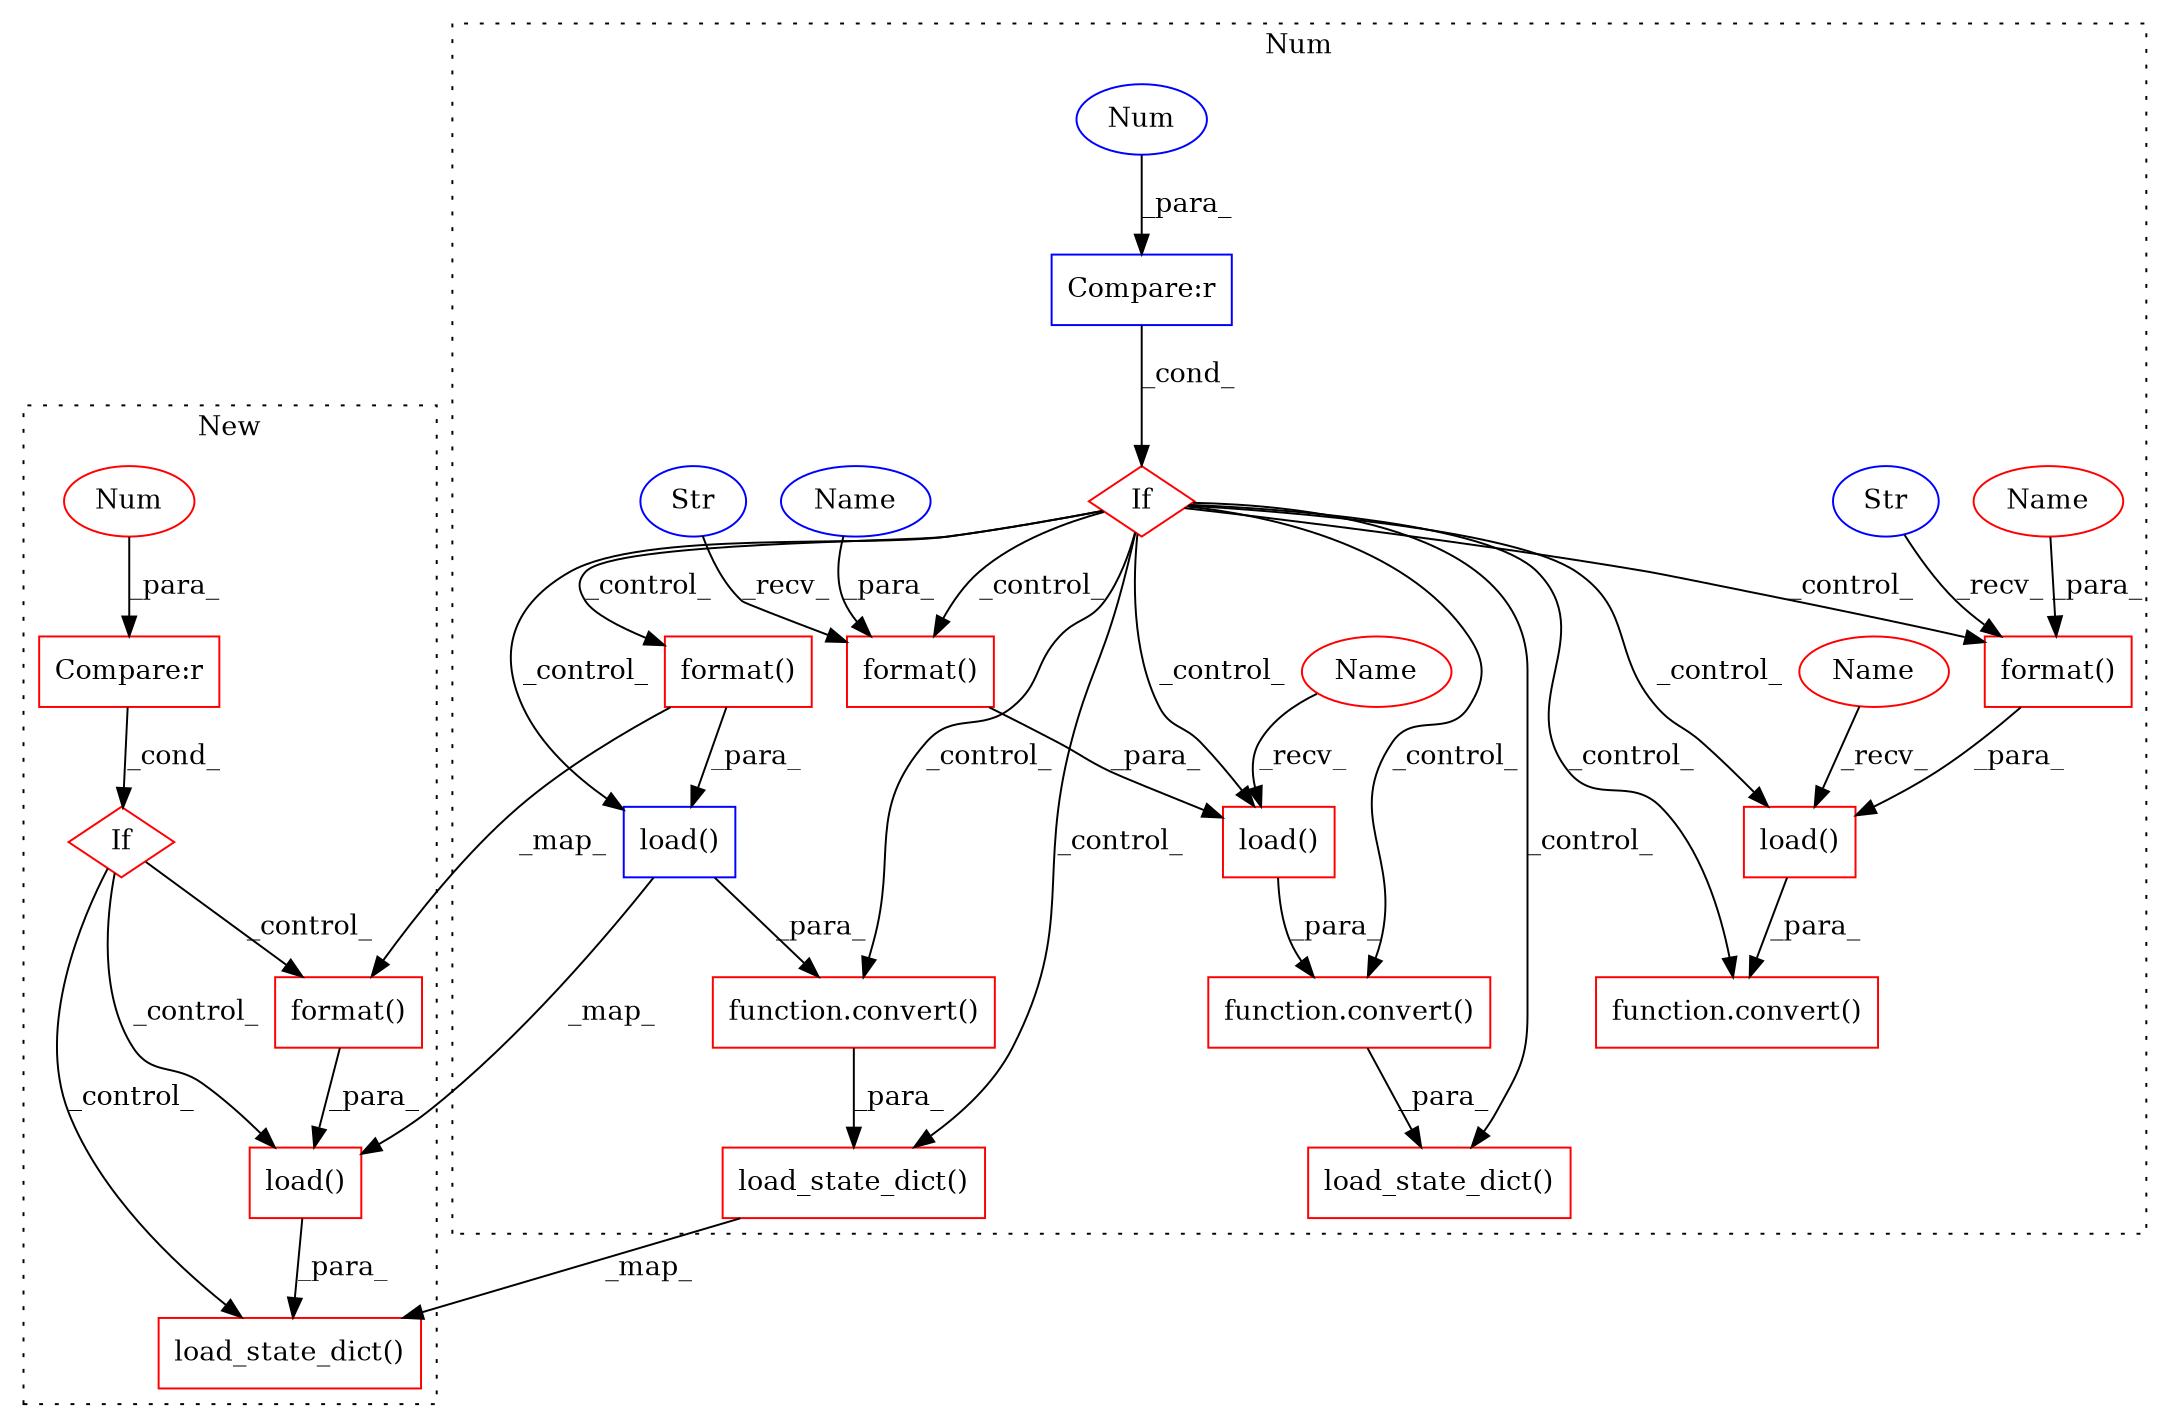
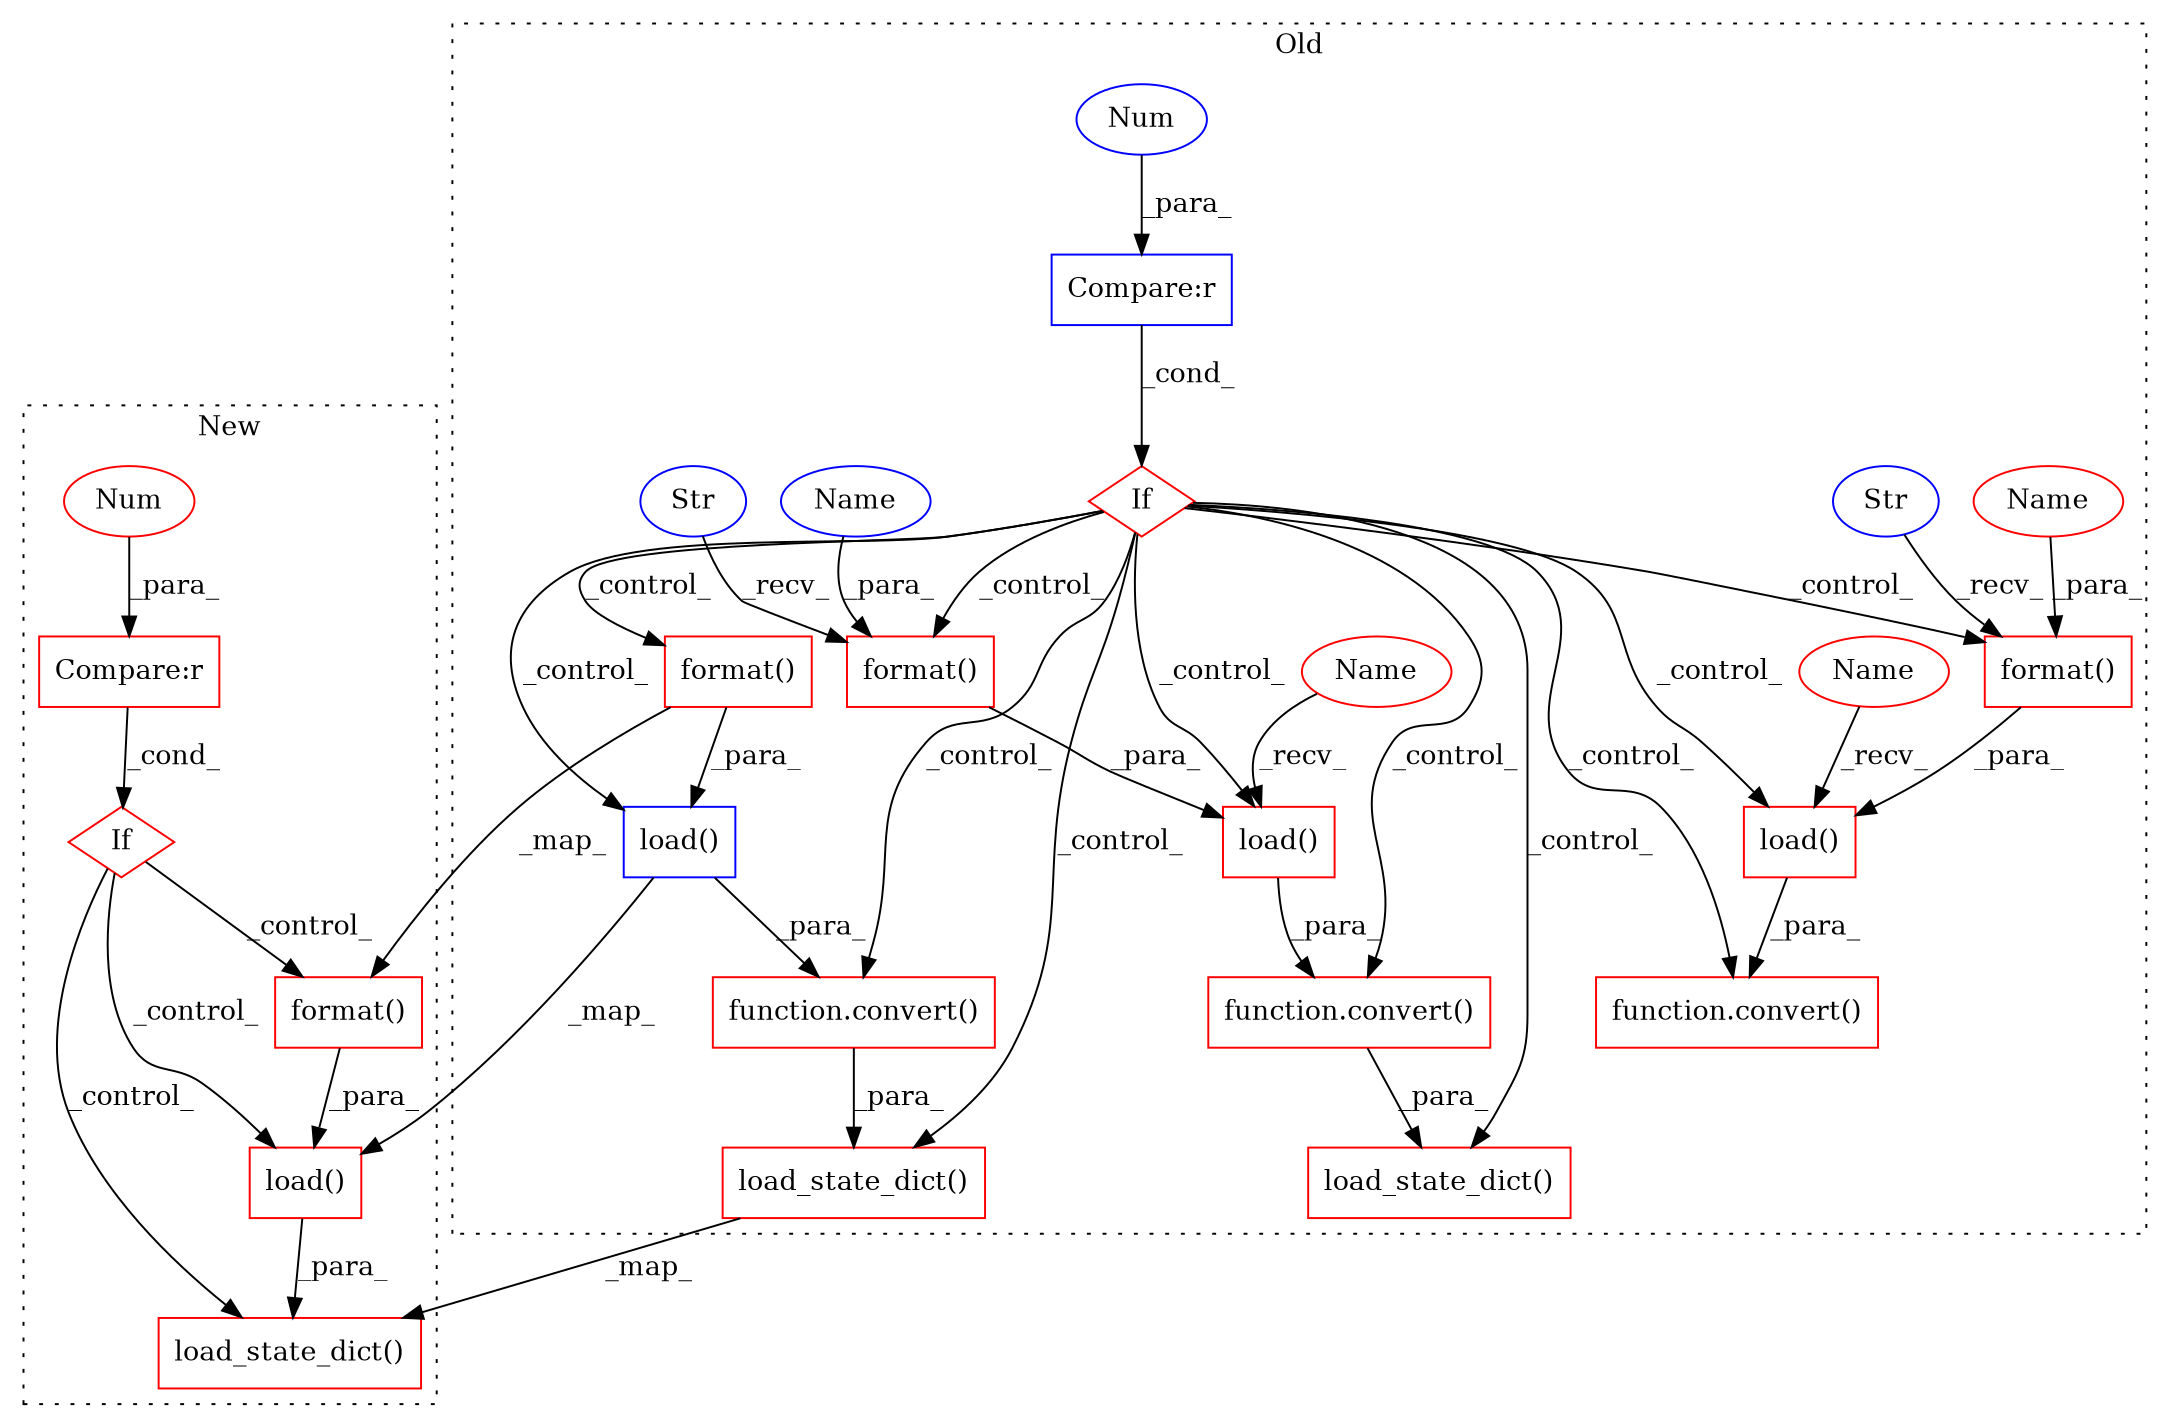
cluster "Num": label "Num" -> "Old"
